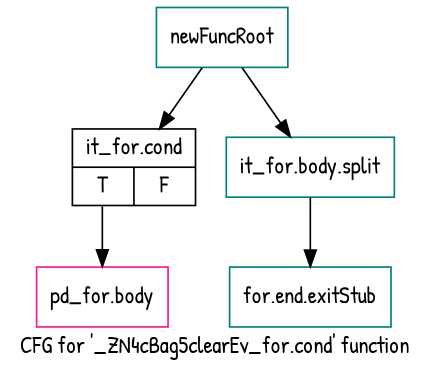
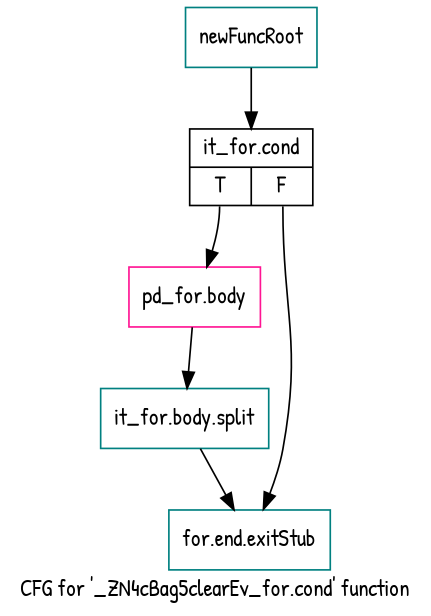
edge "newFuncRoot" -> "it_for.body.split": now "pd_for.body" -> "it_for.body.split"
edge "it_for.cond" -> "for.end.exitStub": added
